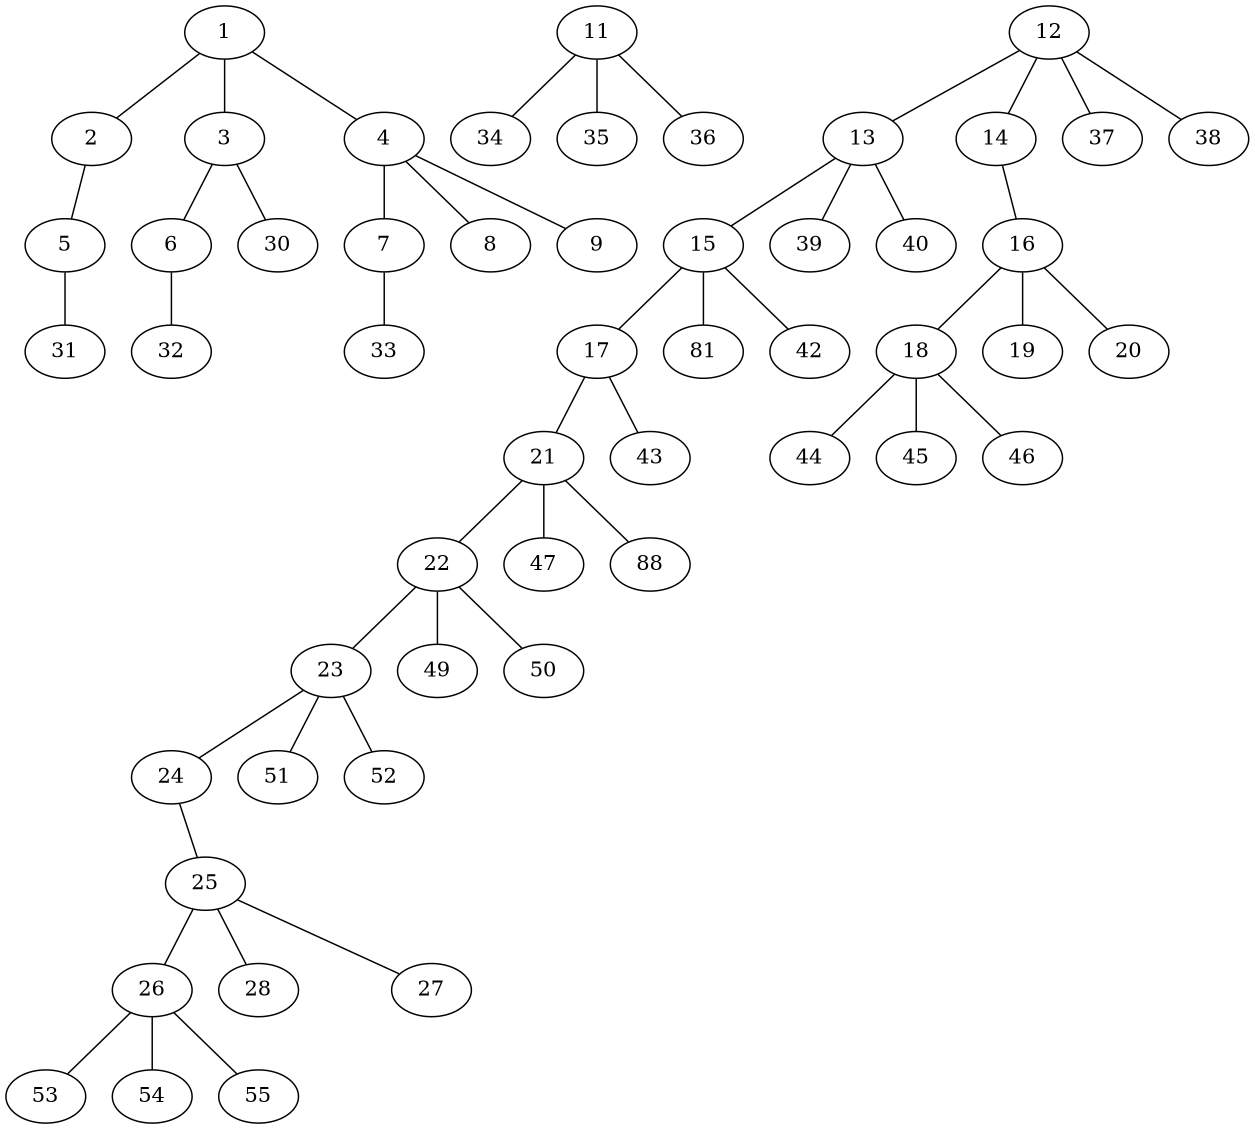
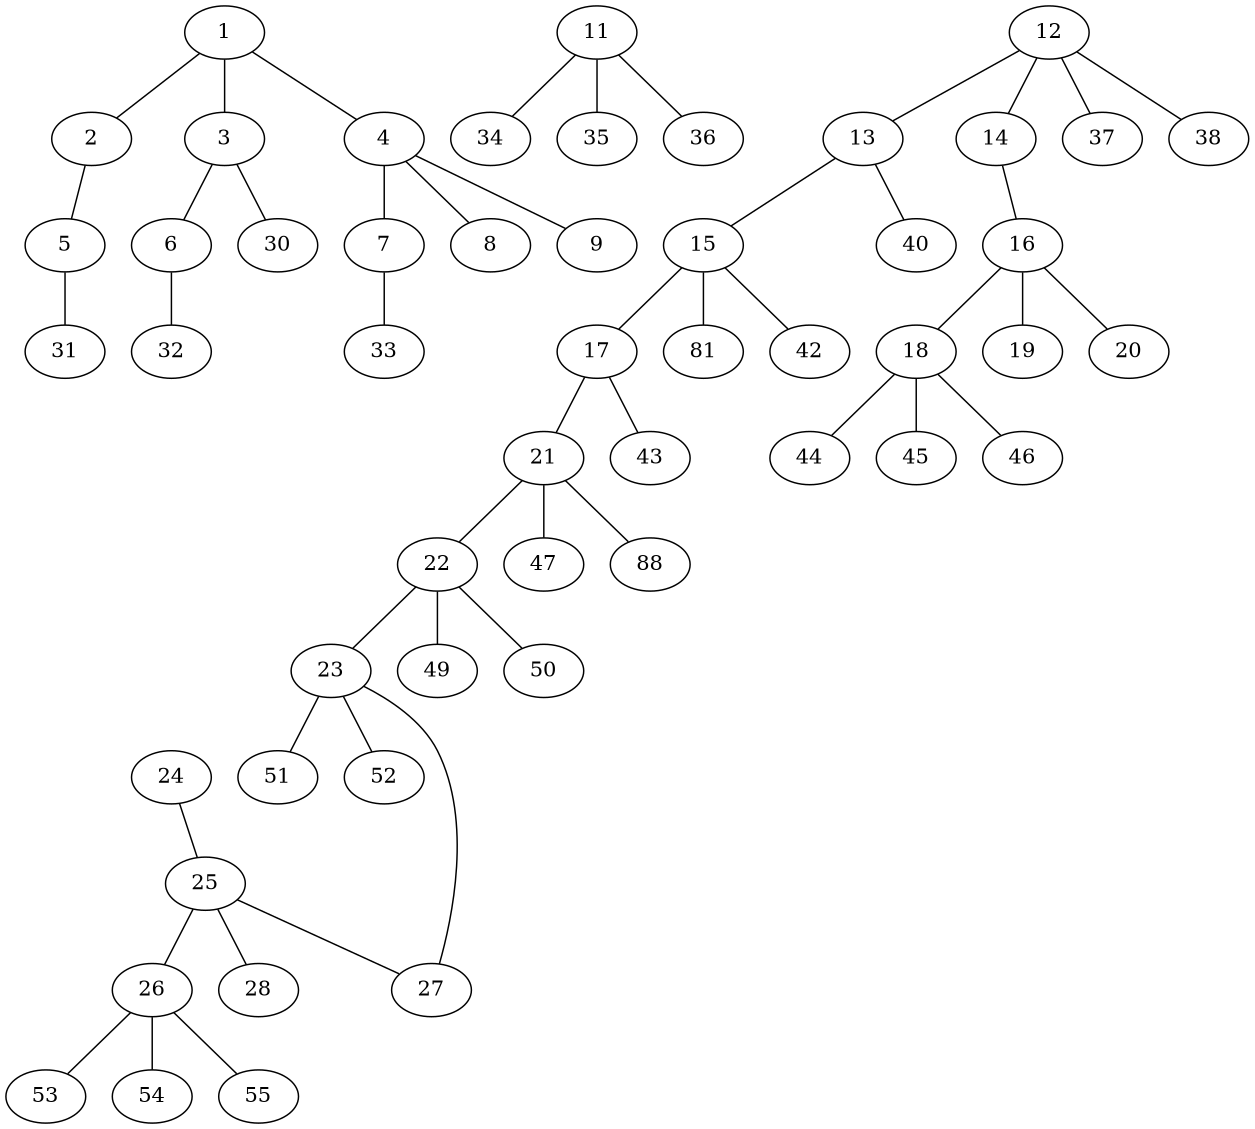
node "39": removed
edge "23" -- "24": now "23" -- "27"
